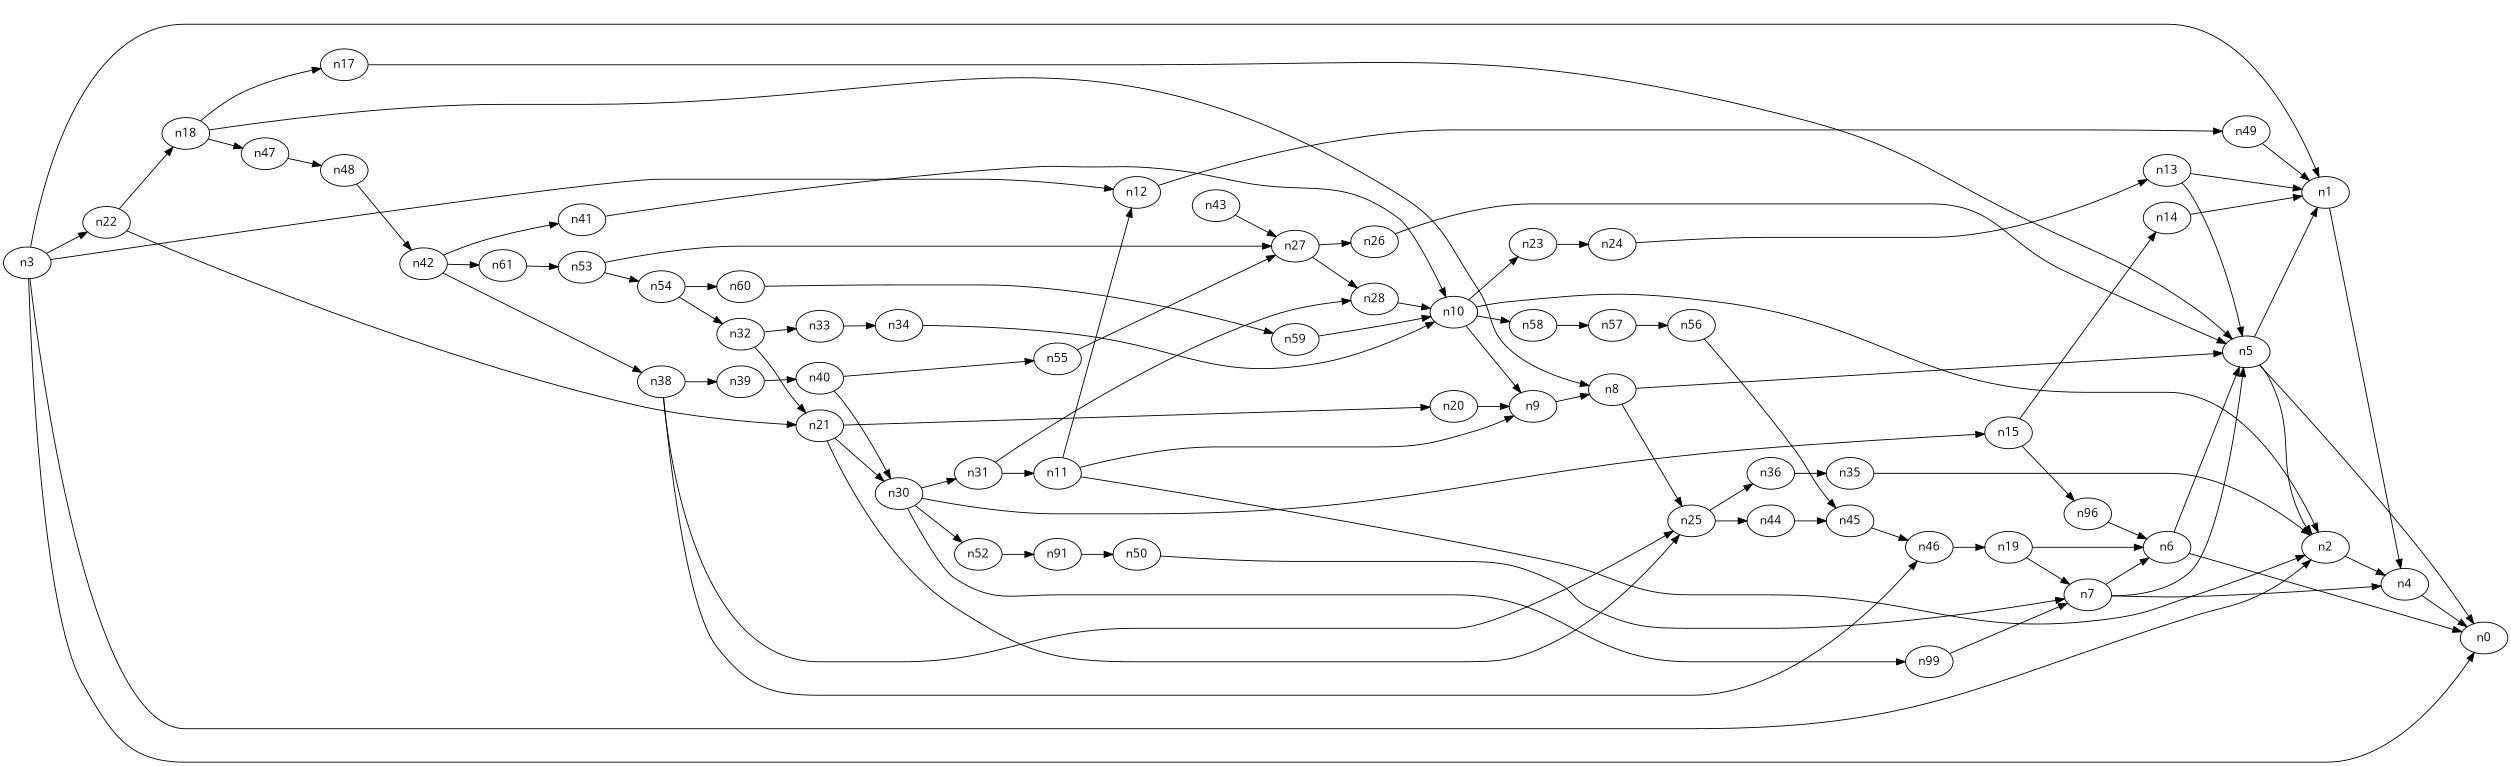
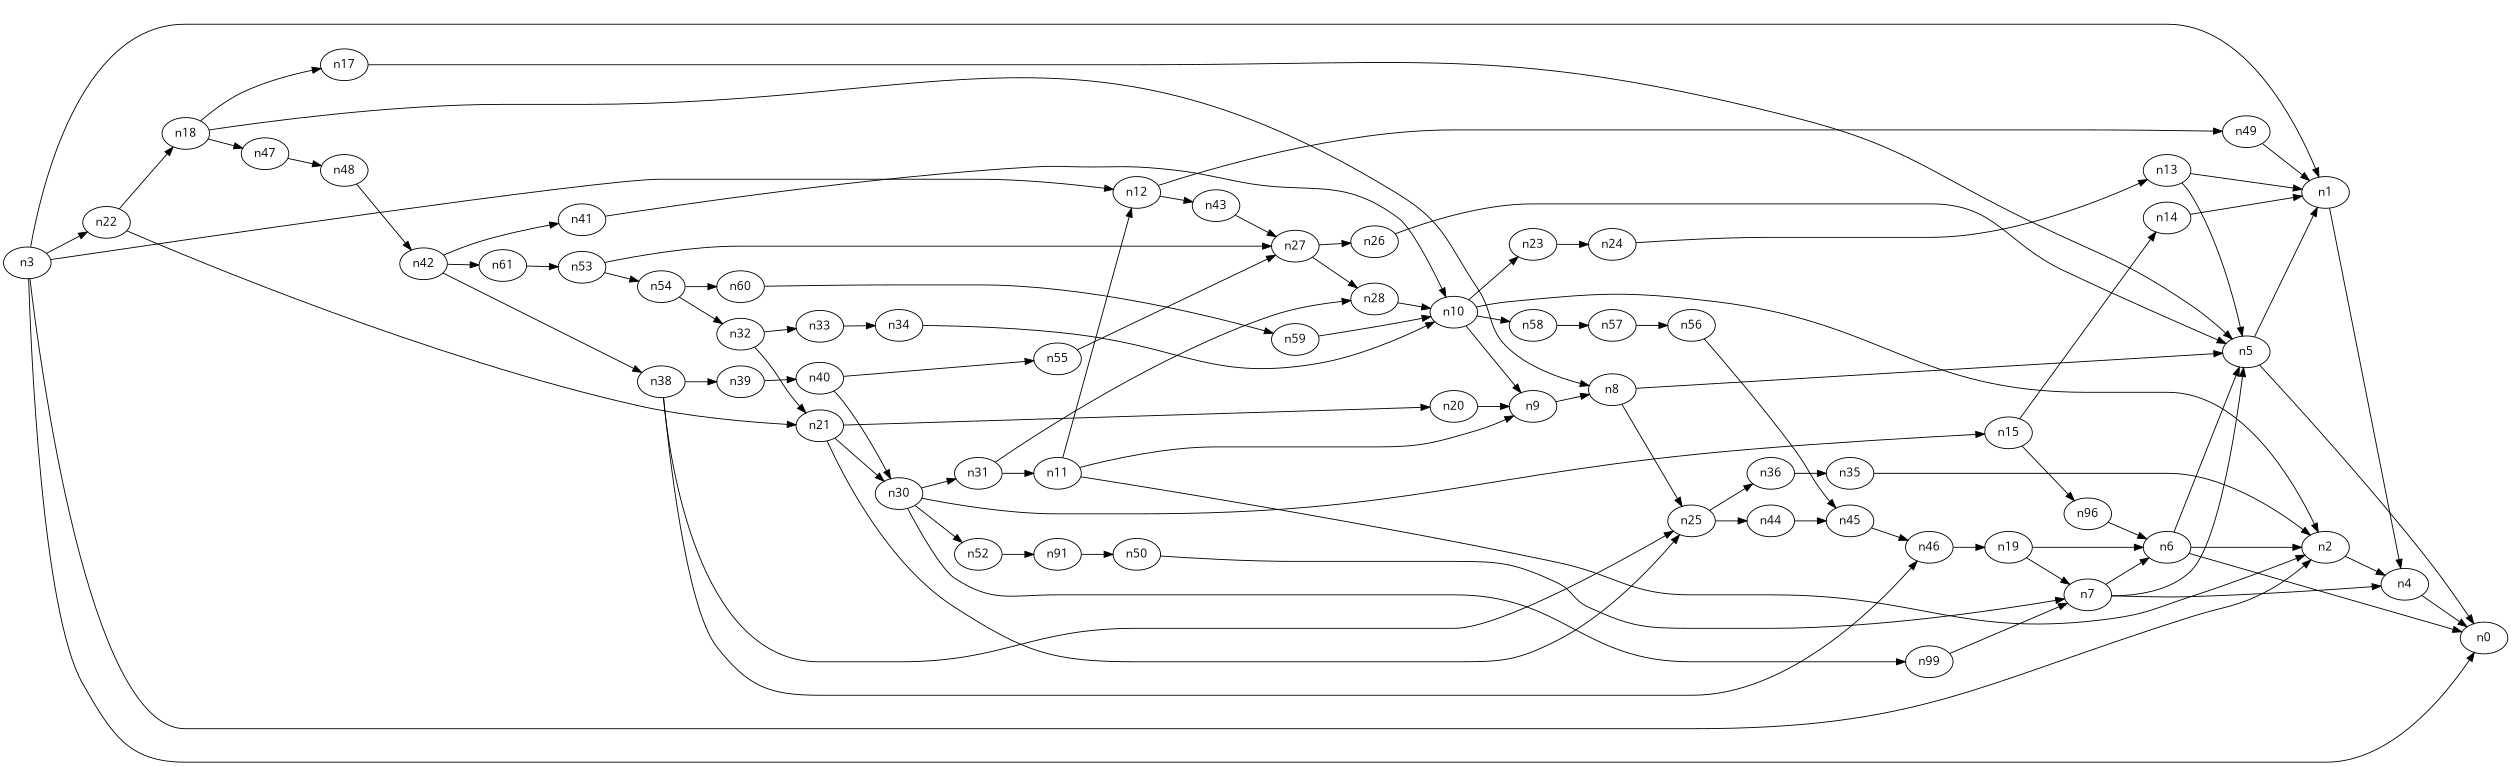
edge "n12" -> "n43": added
edge "n5" -> "n2": now "n6" -> "n2"
